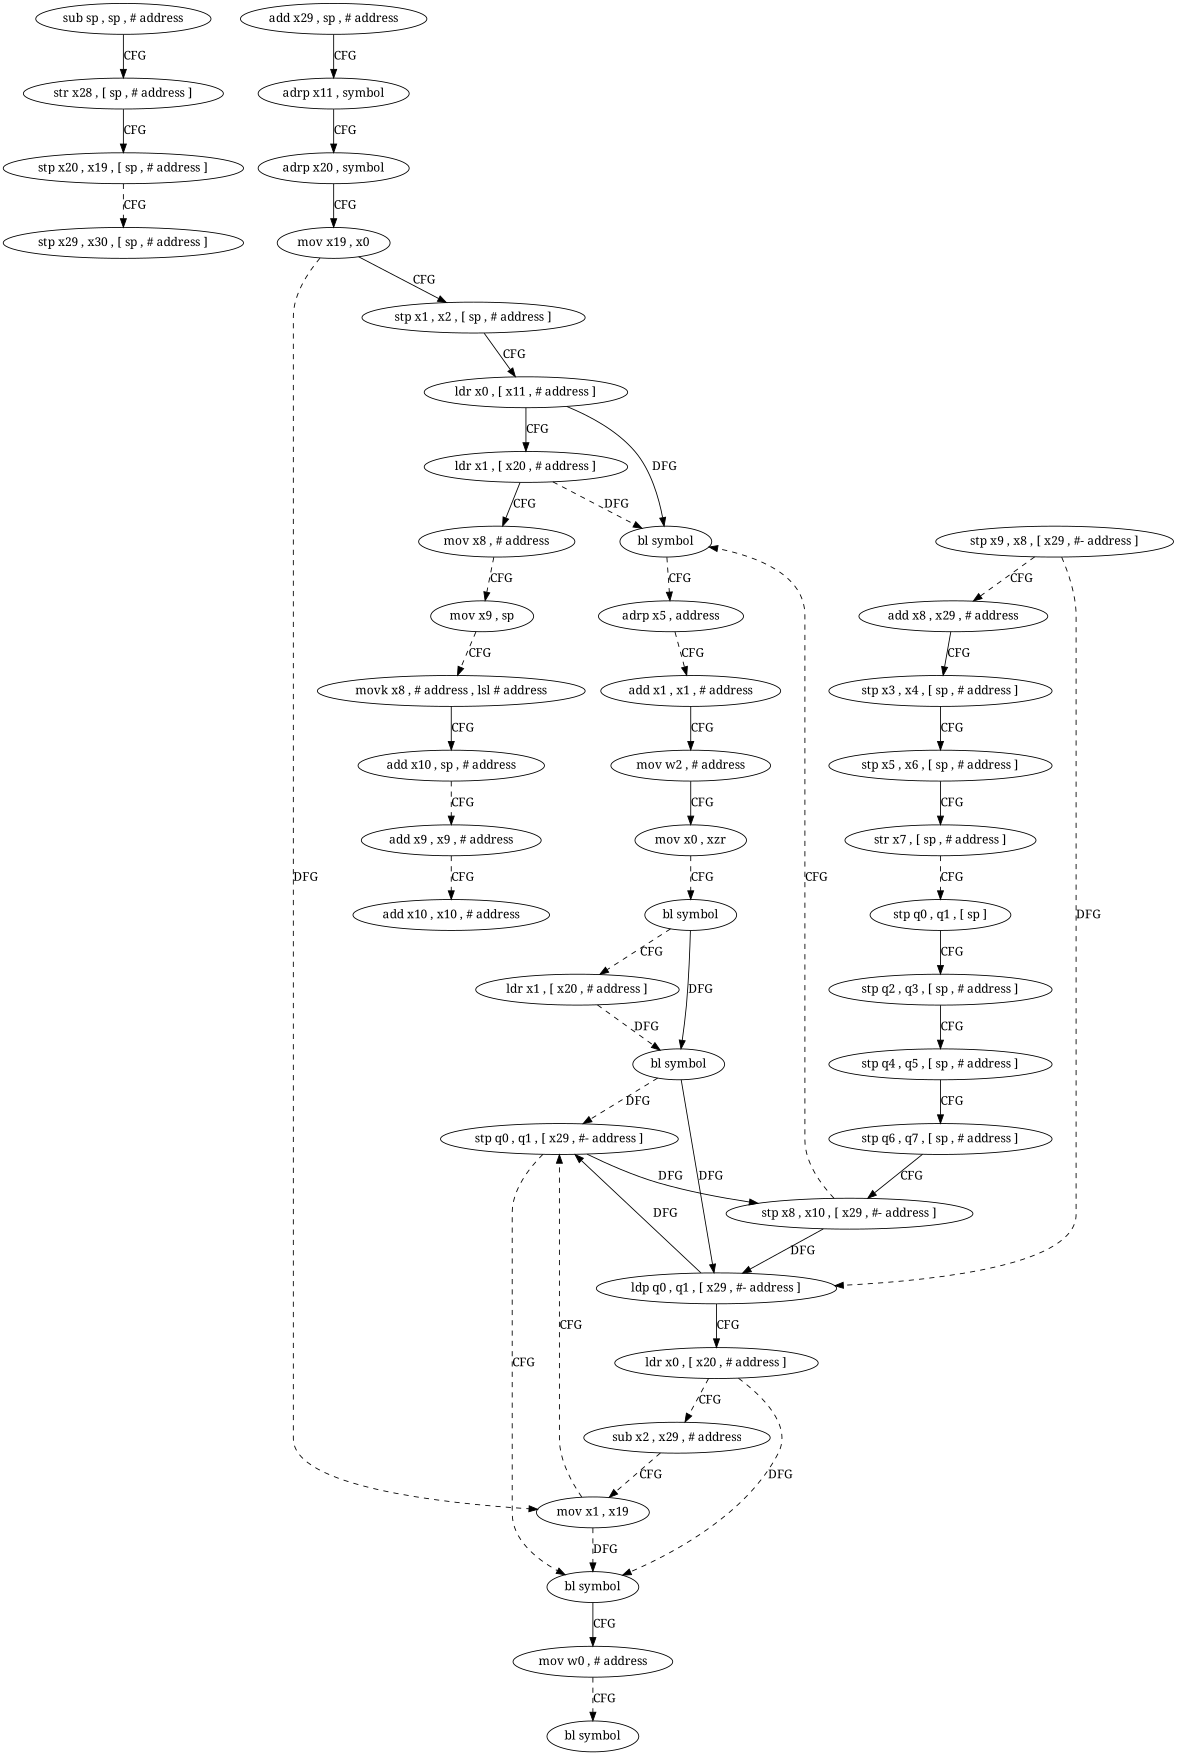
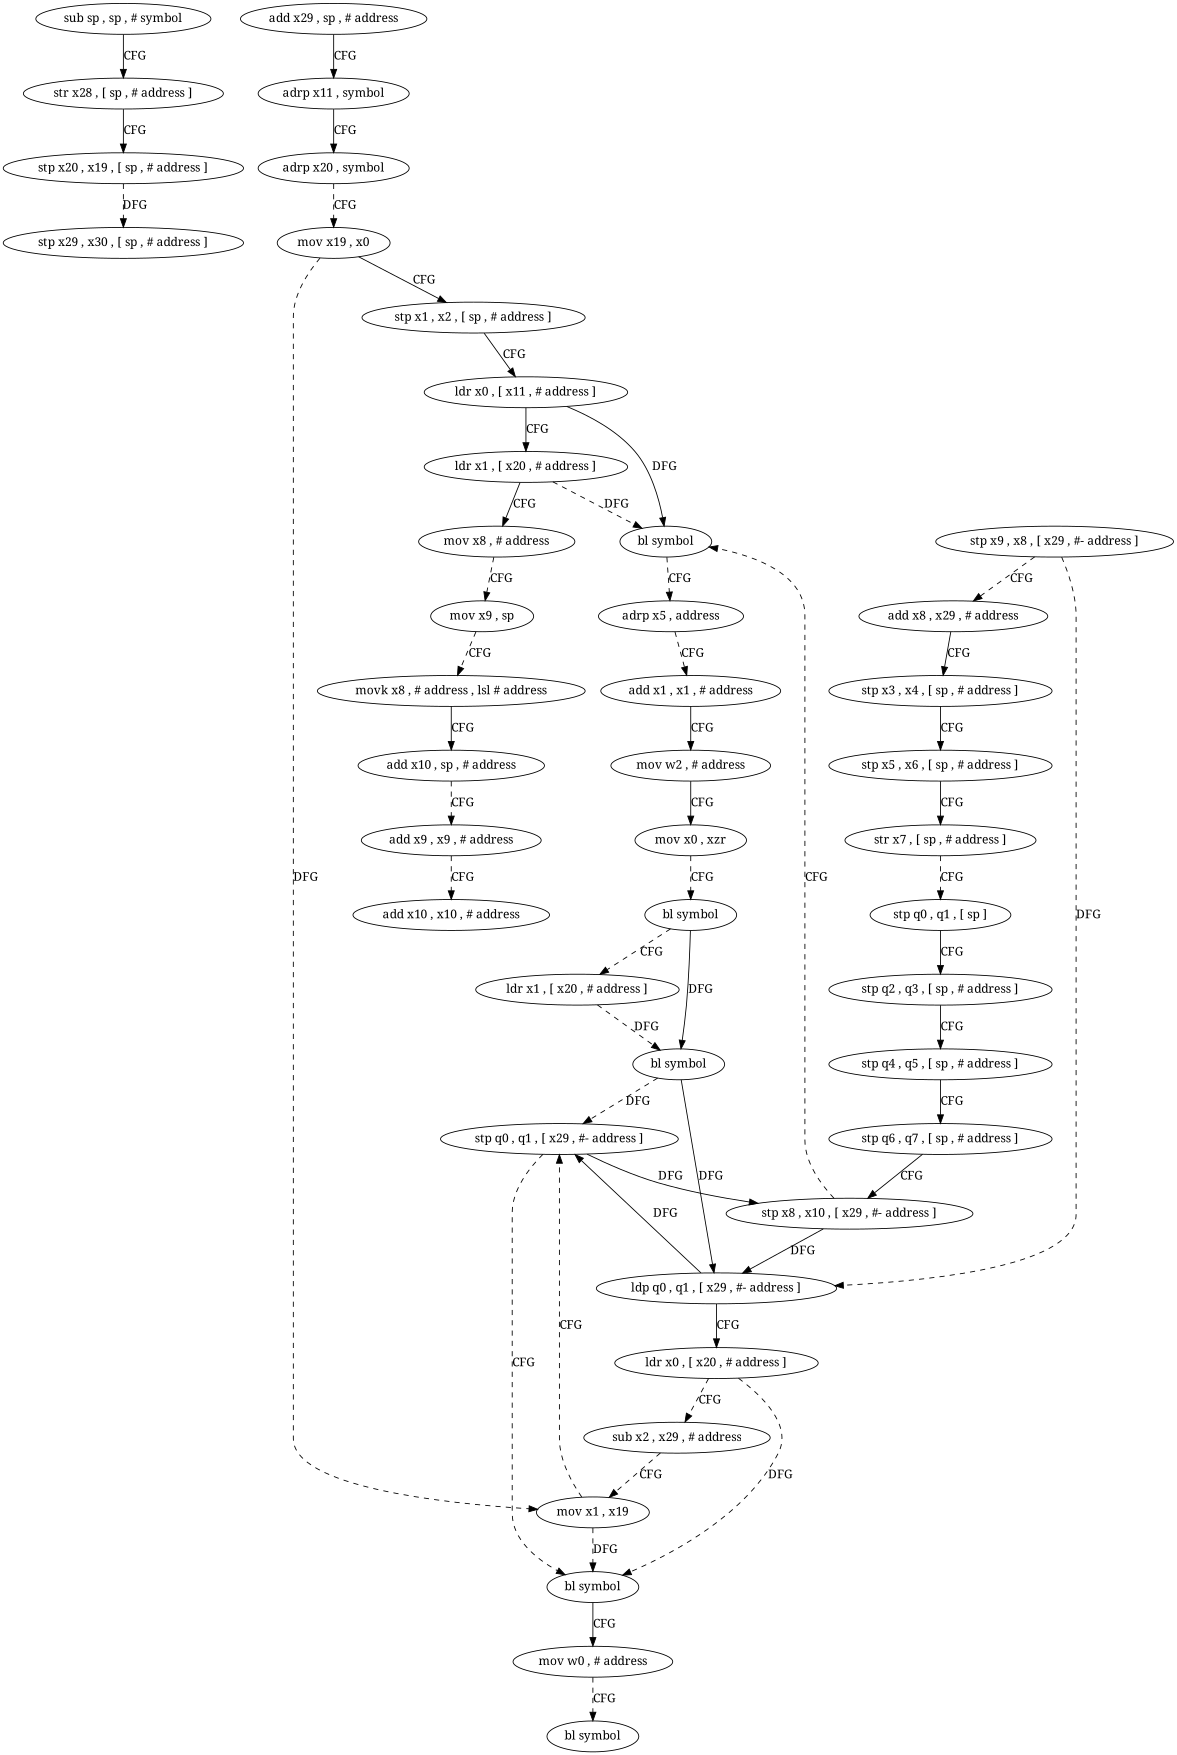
node "sub sp , sp , # address": label "sub sp , sp , # address" -> "sub sp , sp , # symbol"
edge "adrp x20 , symbol" -> "mov x19 , x0": style solid -> dashed
edge "stp x20 , x19 , [ sp , # address ]" -> "stp x29 , x30 , [ sp , # address ]": label "CFG" -> "DFG"
